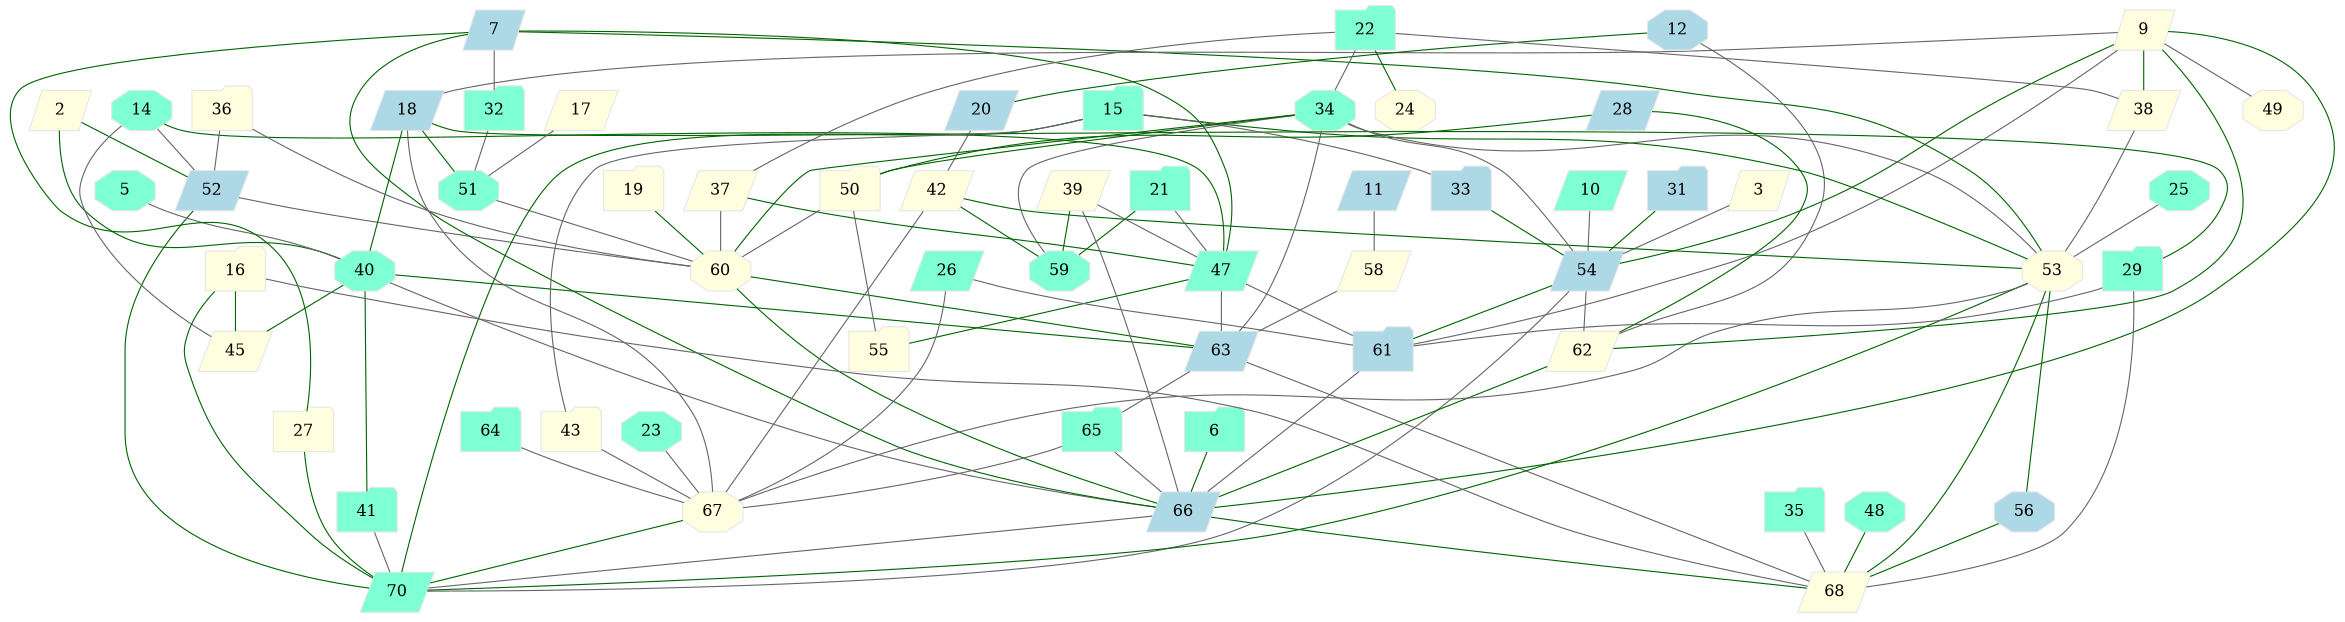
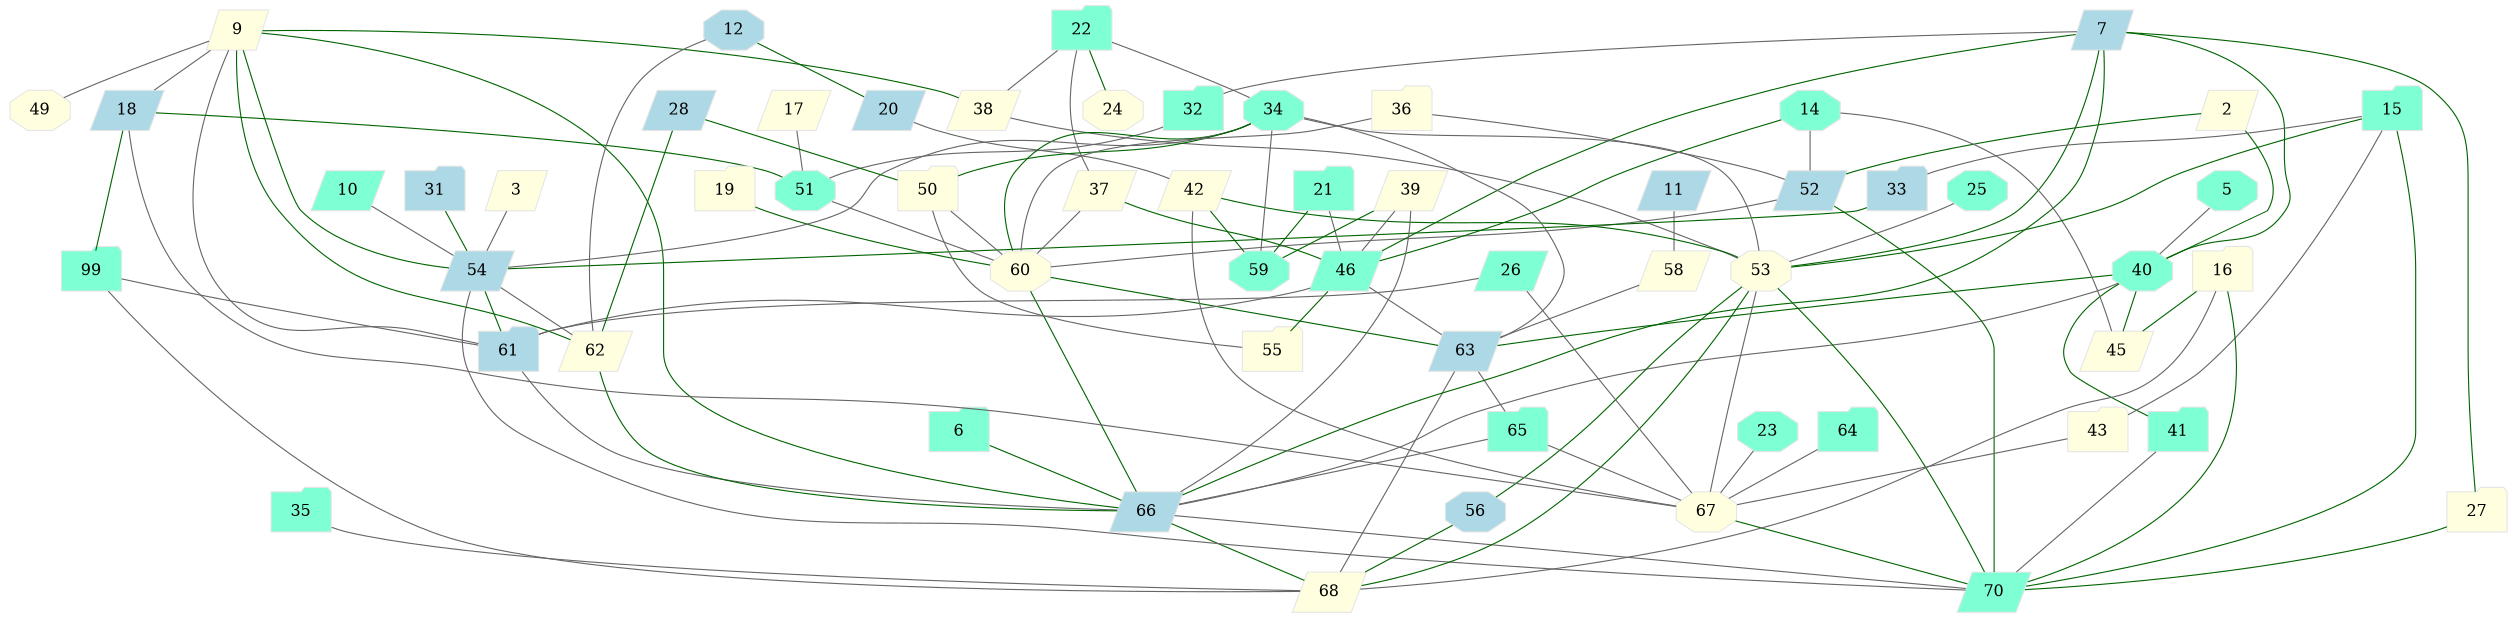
edge "18" -- "40": now "7" -- "40"
node "47": label "47" -> "46"
node "29": label "29" -> "99"
node "48": removed
